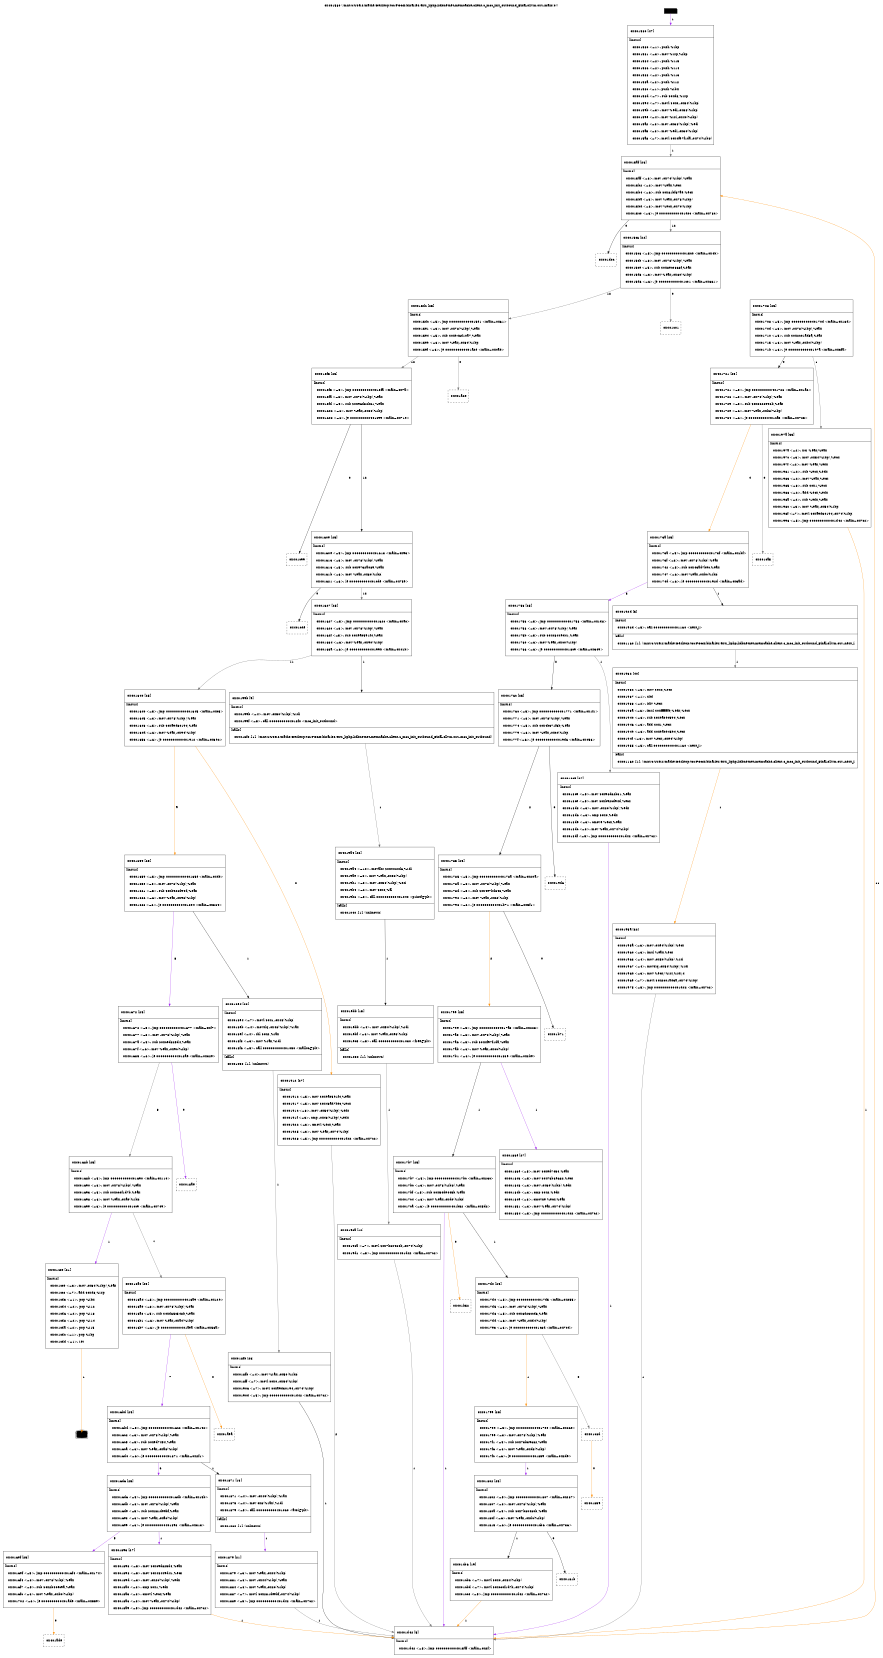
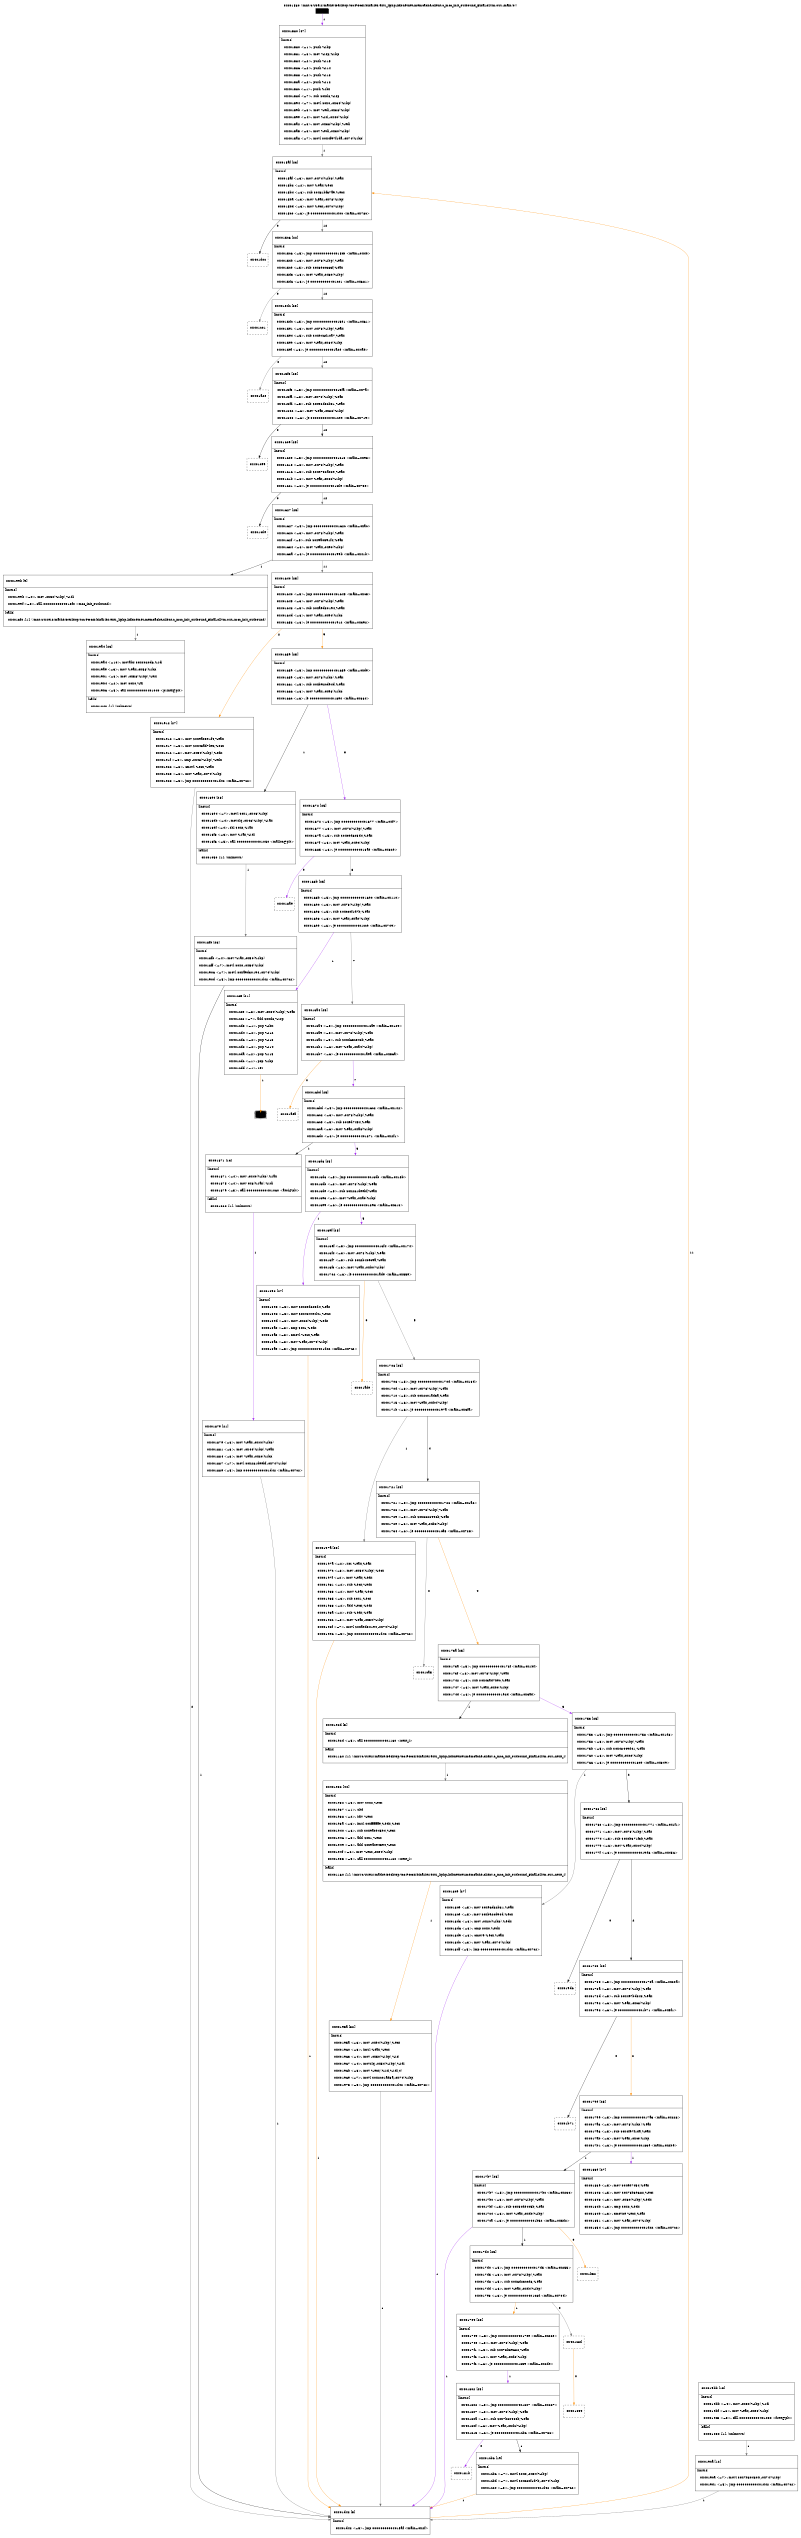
edge "0x4019a4 [23]" -> "0x4019bb [15]": removed, label "1"
edge "0x4016ef [25]" -> "0x401708 [25]": added, label "5"
edge "0x401802 [25]" -> "0x40181b": color black -> purple
